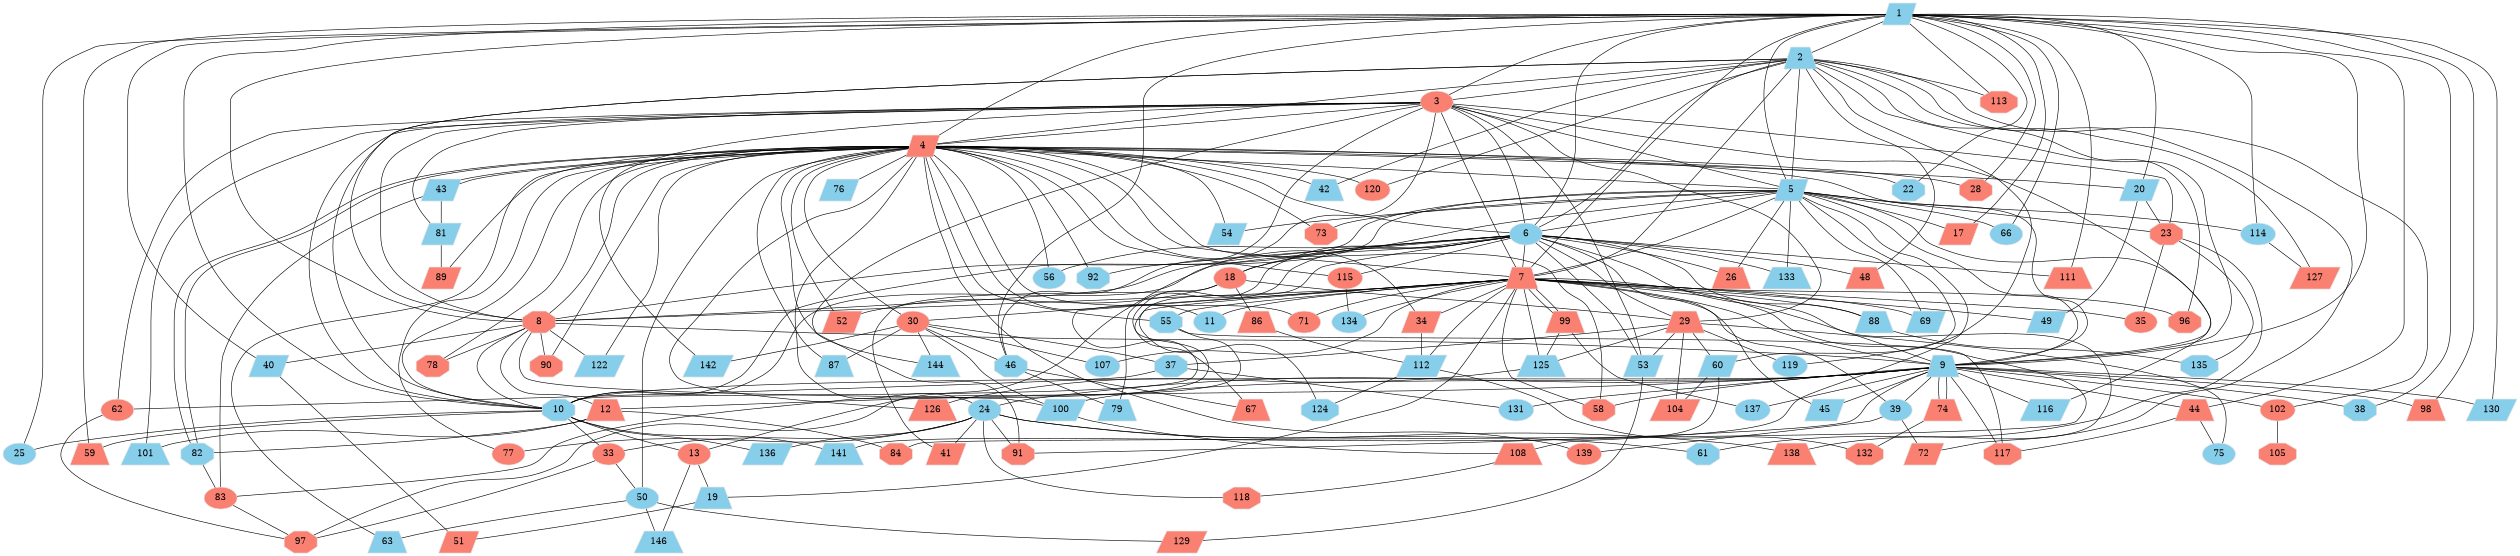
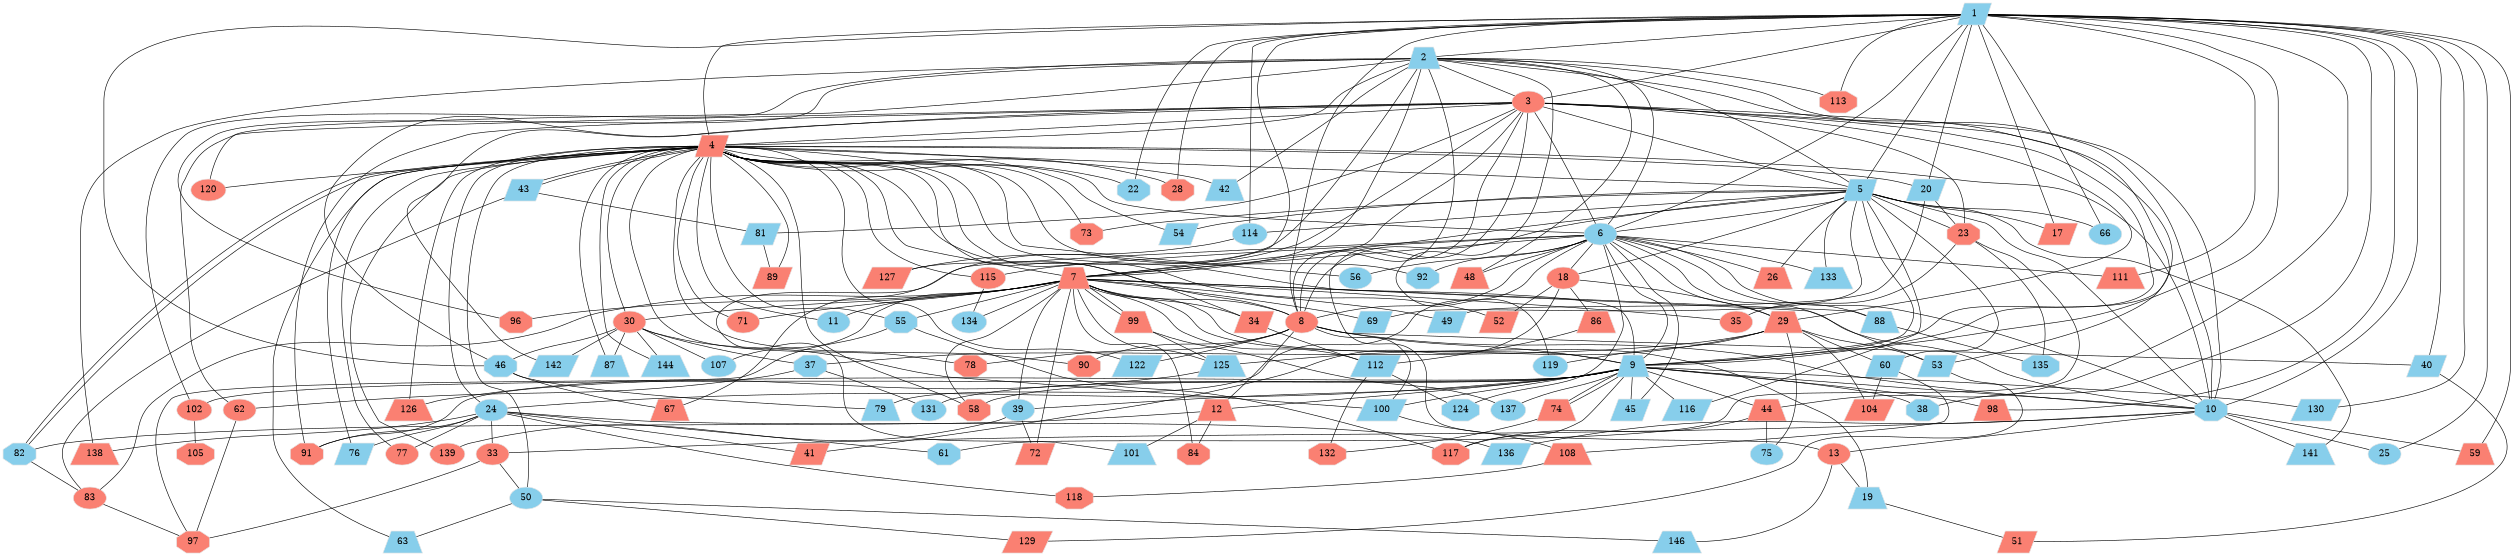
node "8": shape octagon -> ellipse
edge "24" -- "76": added
